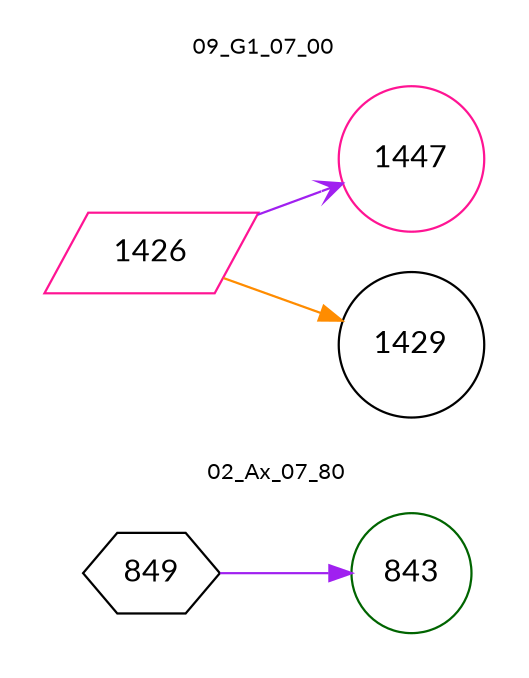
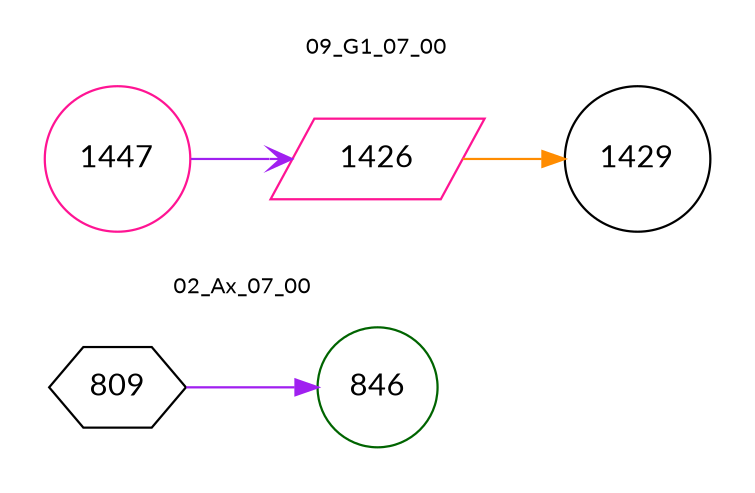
edge "1426" -> "1447": reversed
cluster "02_Ax_07_80": label "02_Ax_07_80" -> "02_Ax_07_00"
node "849": label "849" -> "809"
node "843": label "843" -> "846"
